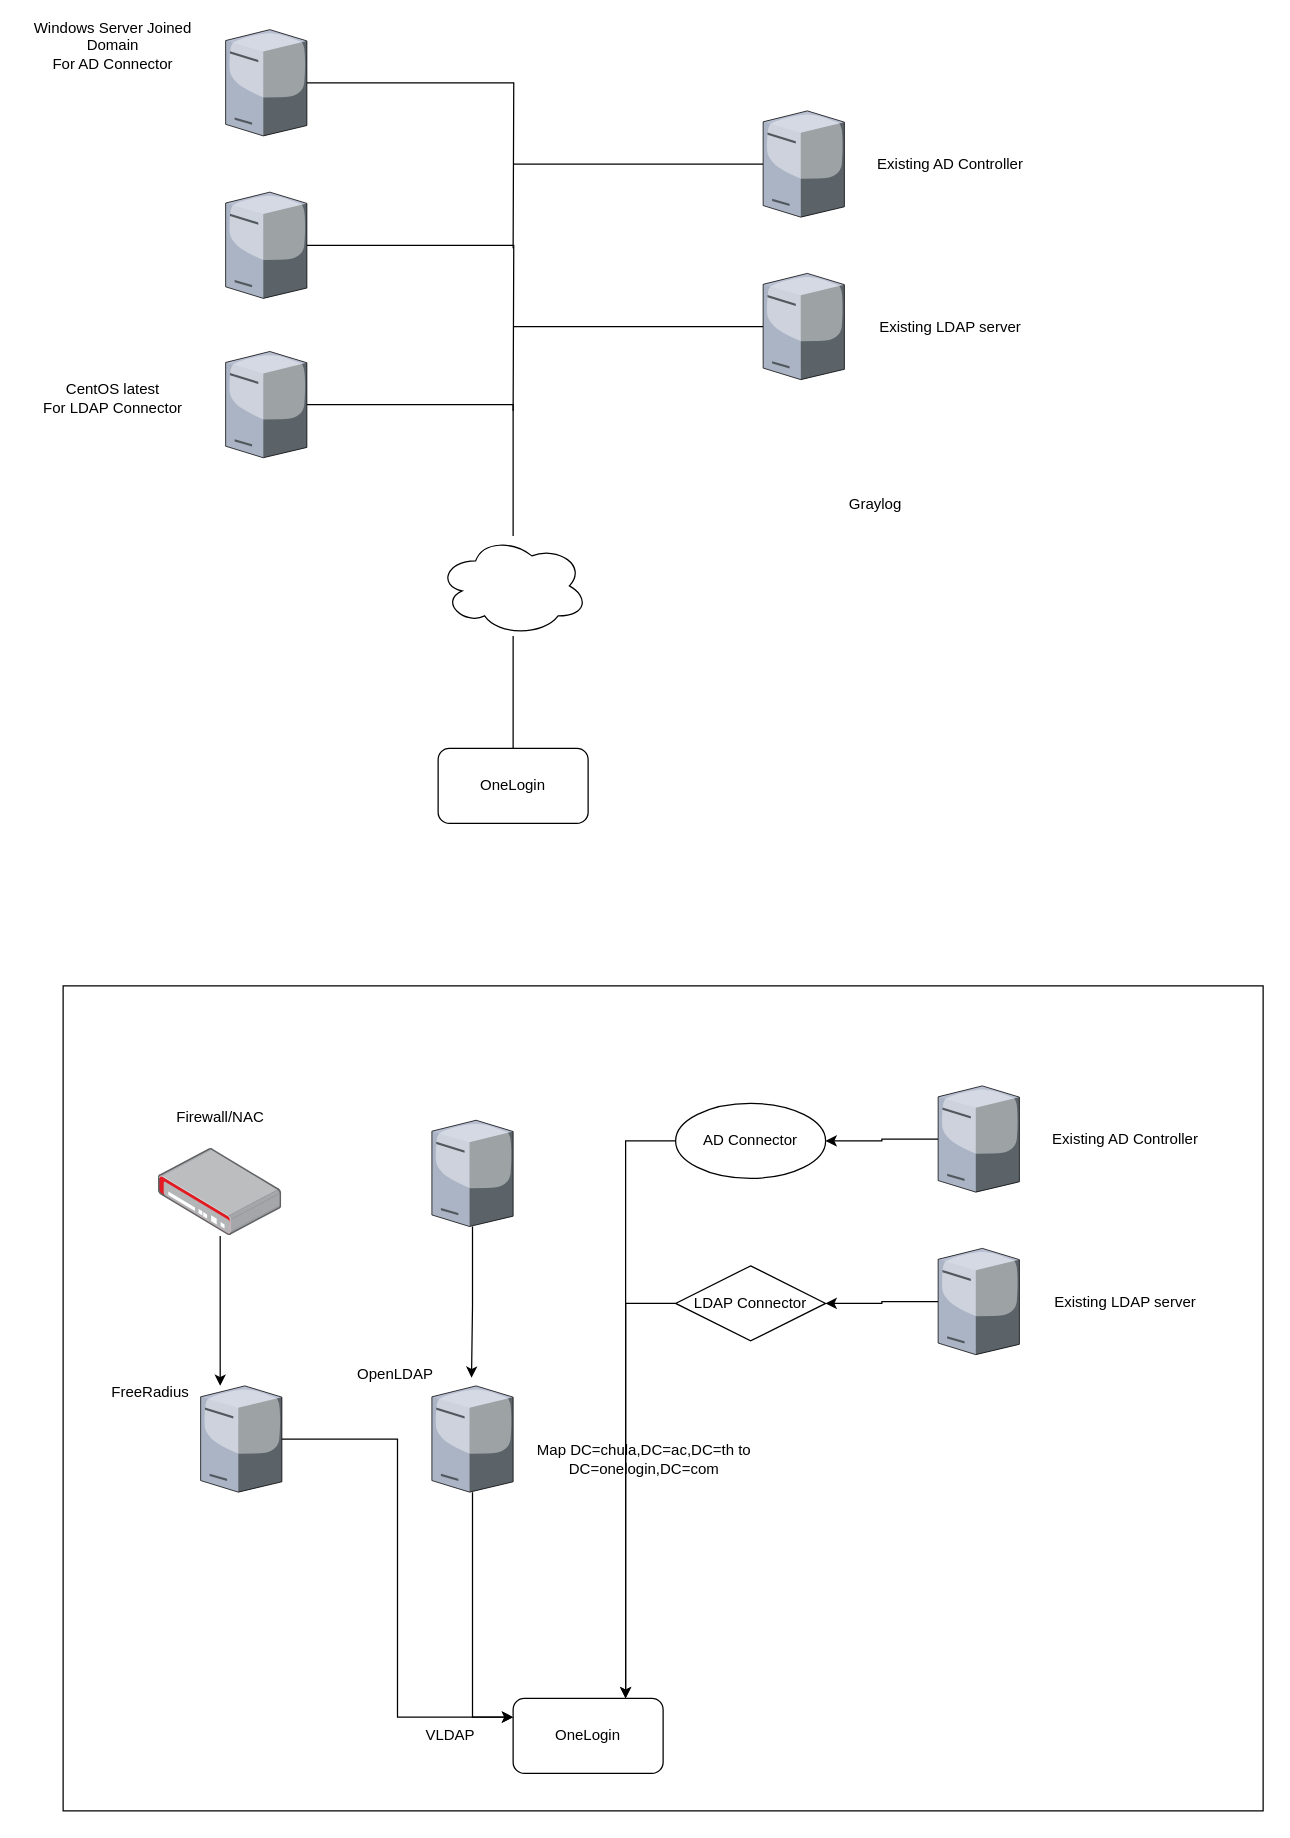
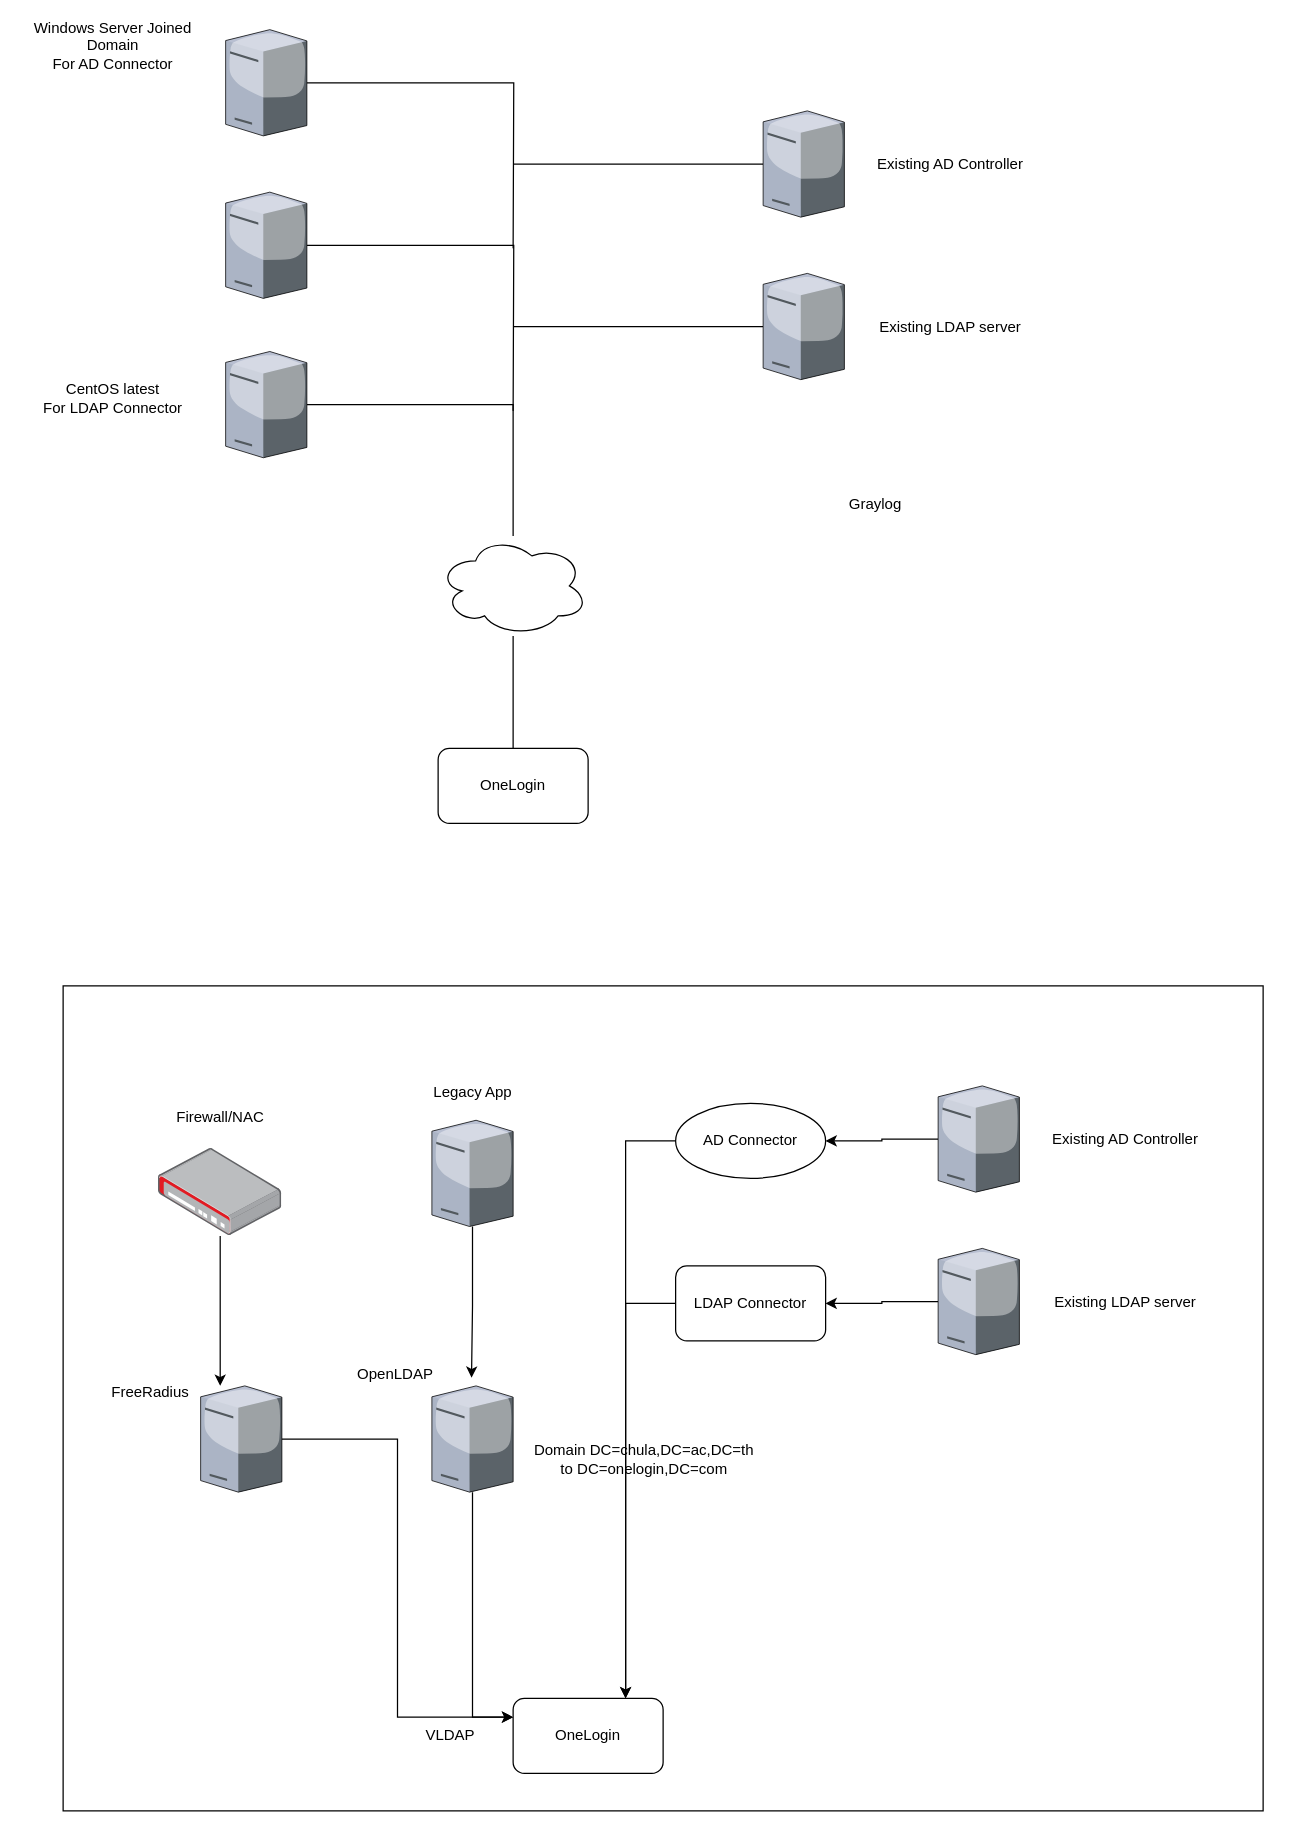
node "Legacy App": added
node "LDAP Connector": shape diamond -> rounded rectangle
node "Map DC=chula,DC=ac,DC=th to DC=onelogin,DC=com": label "Map DC=chula,DC=ac,DC=th to DC=onelogin,DC=com" -> "Domain DC=chula,DC=ac,DC=th to DC=onelogin,DC=com"
